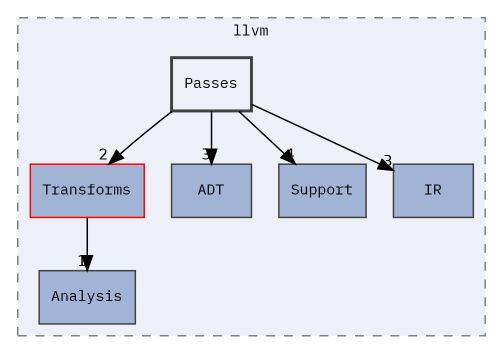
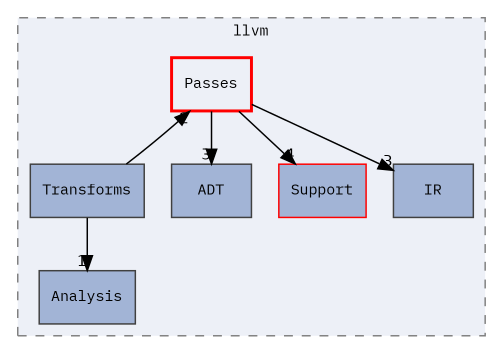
node "Passes": color grey25 -> red
edge "Passes" -> "Transforms": reversed
node "Transforms": color red -> grey25
node "Support": color grey25 -> red
